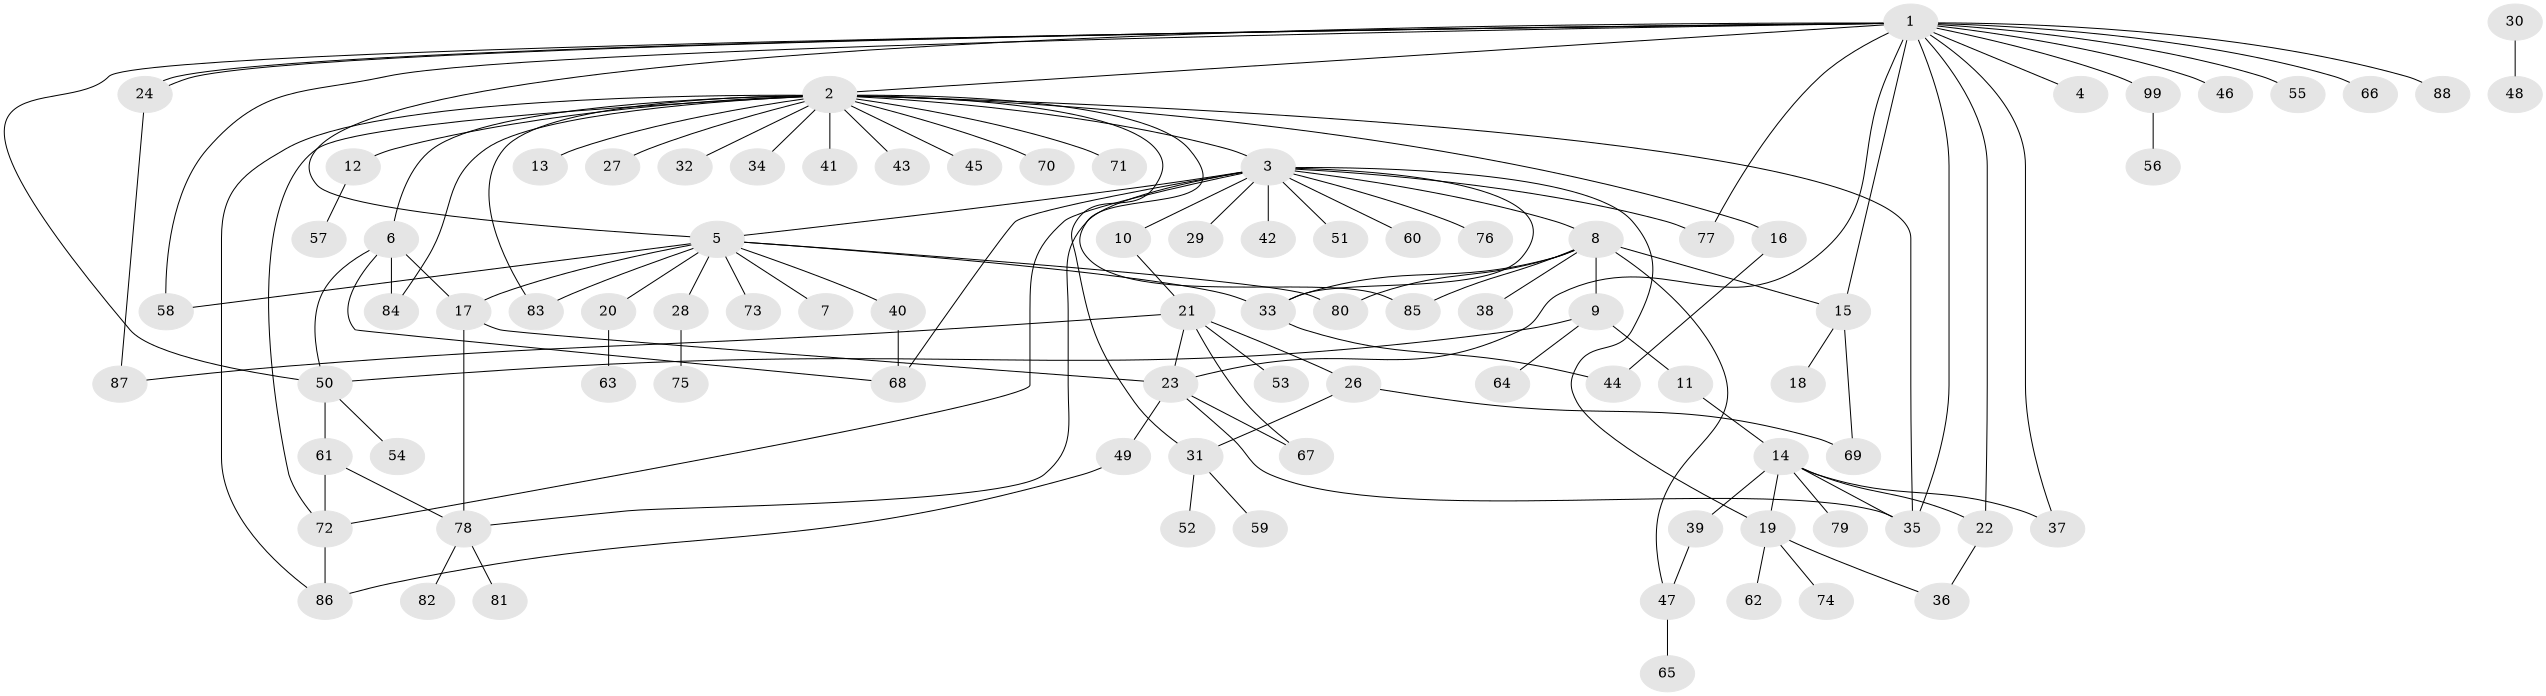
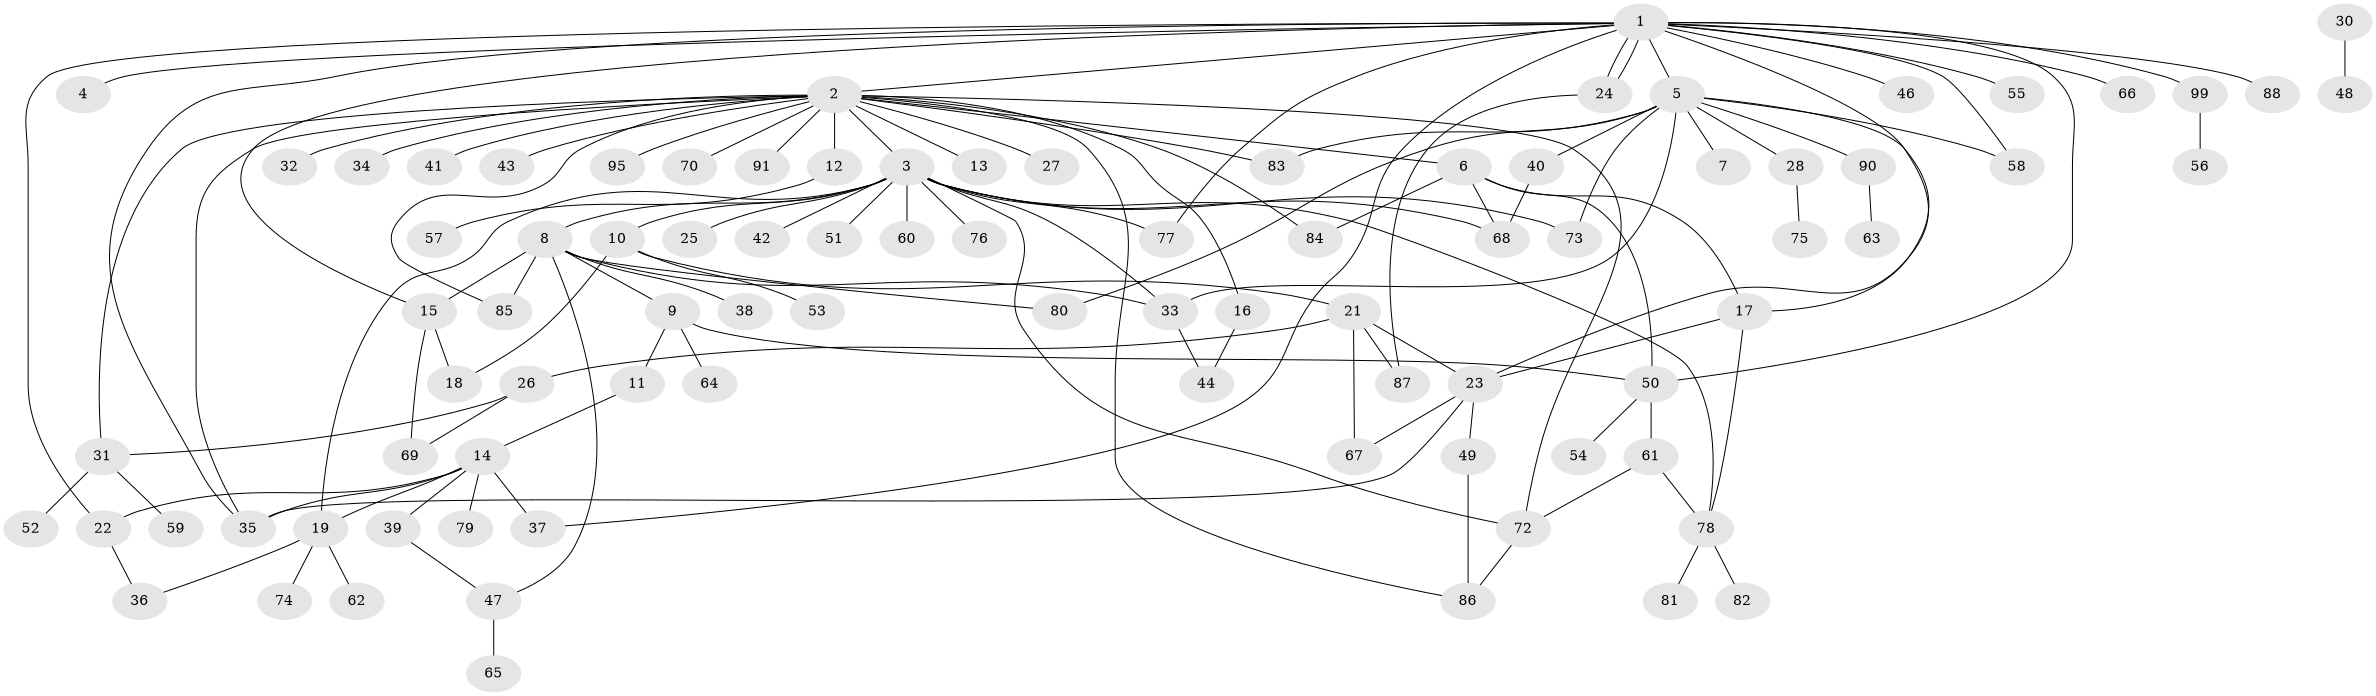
node "45": label "45" -> "95"
node "71": label "71" -> "91"
edge "3" -- "5": now "3" -- "73"
node "29": label "29" -> "25"
node "20": label "20" -> "90"
edge "10" -- "18": added
edge "21" -- "53": now "10" -- "53"
